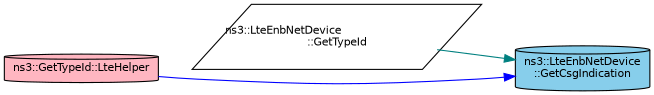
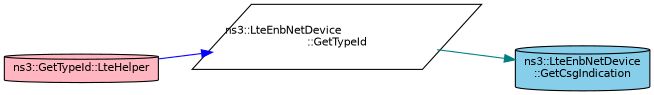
edge "ns3::GetTypeId::LteHelper" -> "ns3::LteEnbNetDevice ::GetCsgIndication": now "ns3::GetTypeId::LteHelper" -> "ns3::LteEnbNetDevice ::GetTypeId"
